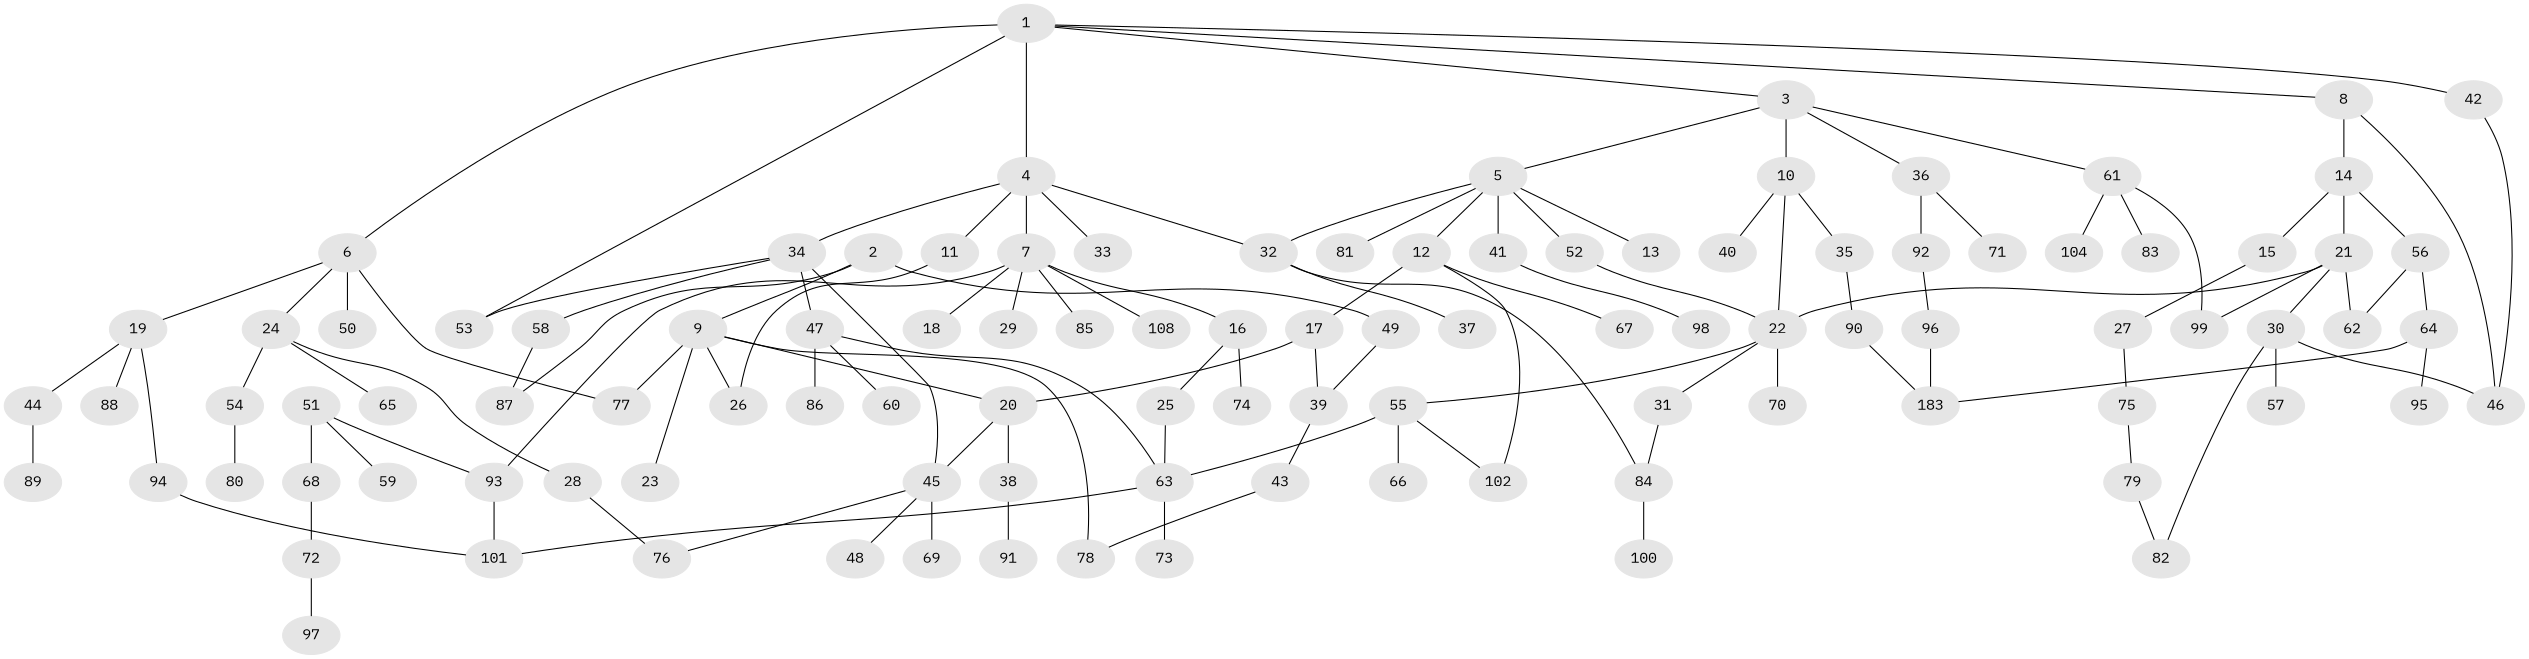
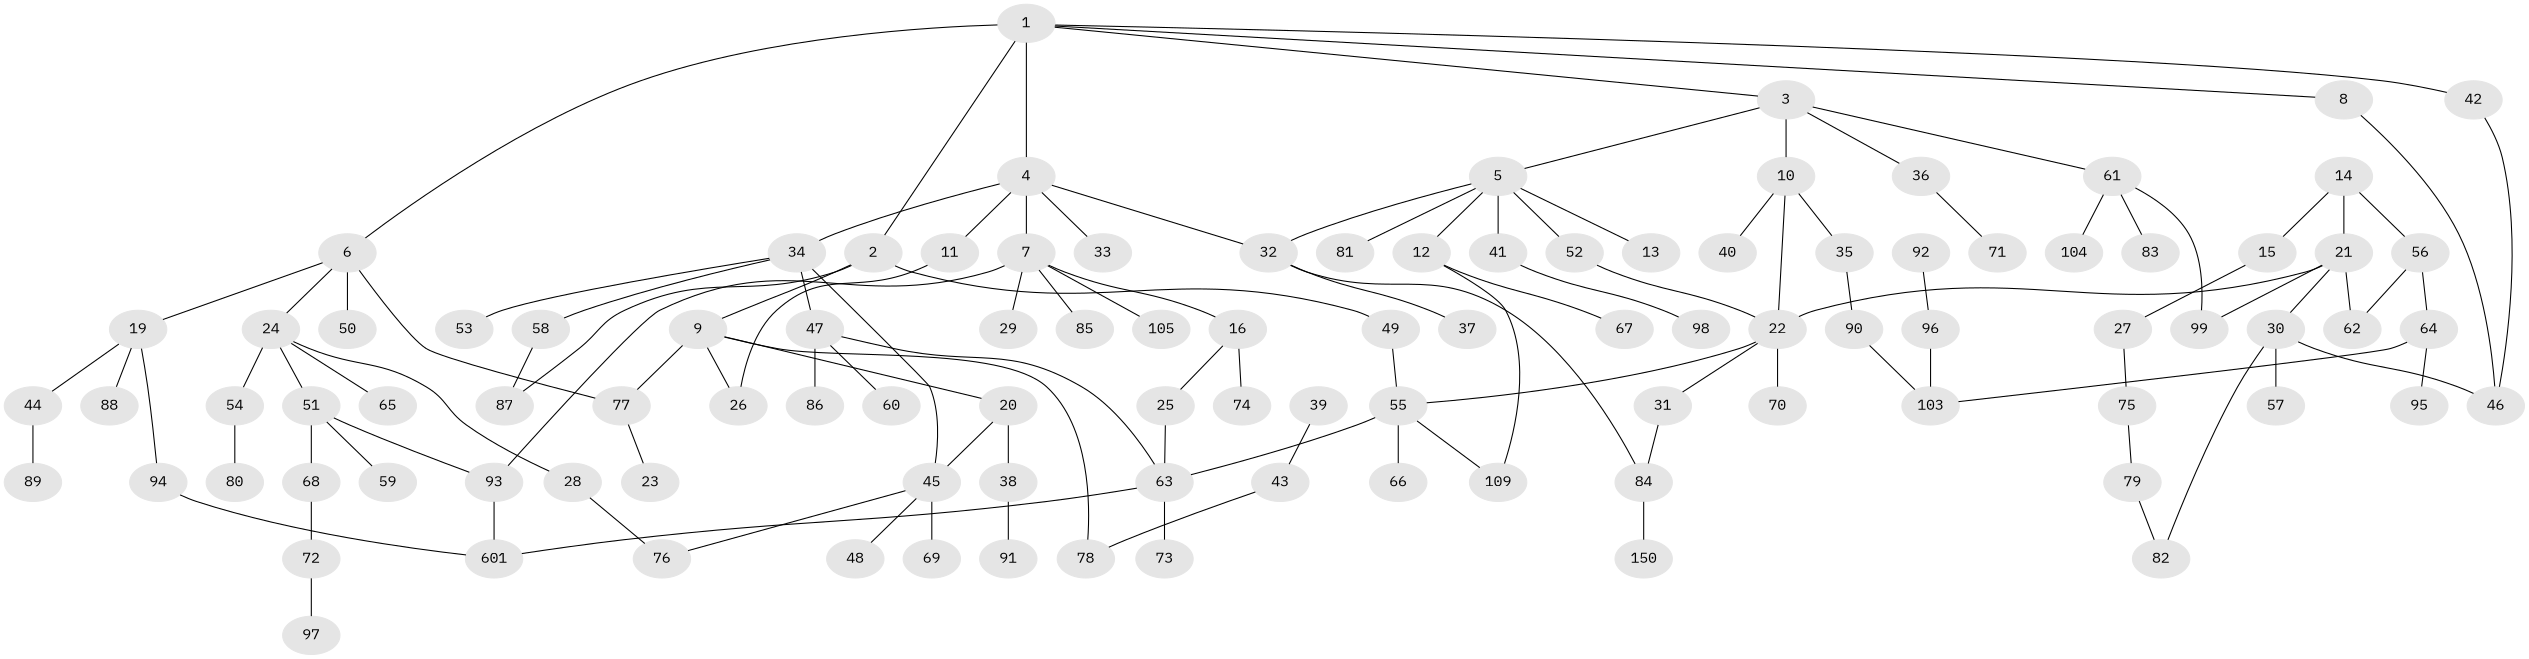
edge "8" -- "14": removed
edge "1" -- "53": now "1" -- "2"
edge "36" -- "92": removed
node "18": removed
node "108": label "108" -> "105"
node "17": removed
edge "24" -- "51": added
edge "49" -- "39": now "49" -- "55"
edge "9" -- "23": now "77" -- "23"
node "183": label "183" -> "103"
node "102": label "102" -> "109"
node "101": label "101" -> "601"
node "100": label "100" -> "150"
